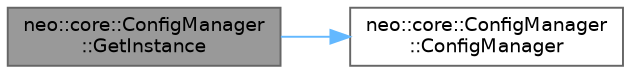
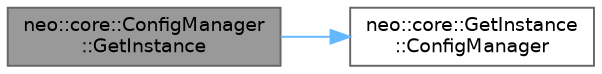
node "neo::core::ConfigManager ::ConfigManager": label "neo::core::ConfigManager ::ConfigManager" -> "neo::core::GetInstance ::ConfigManager"
